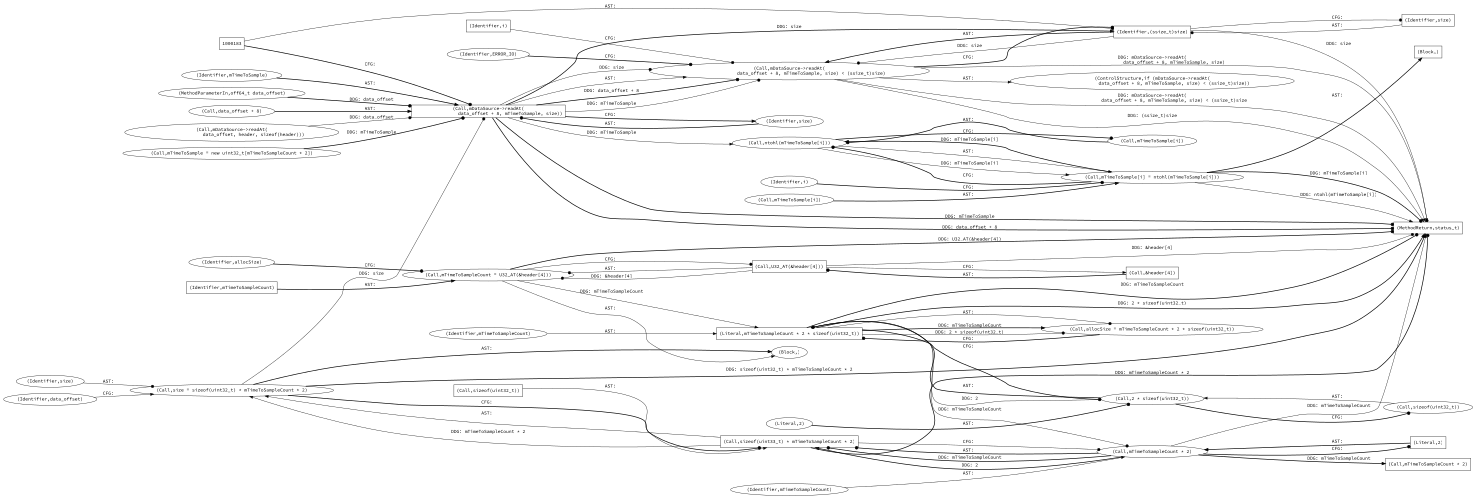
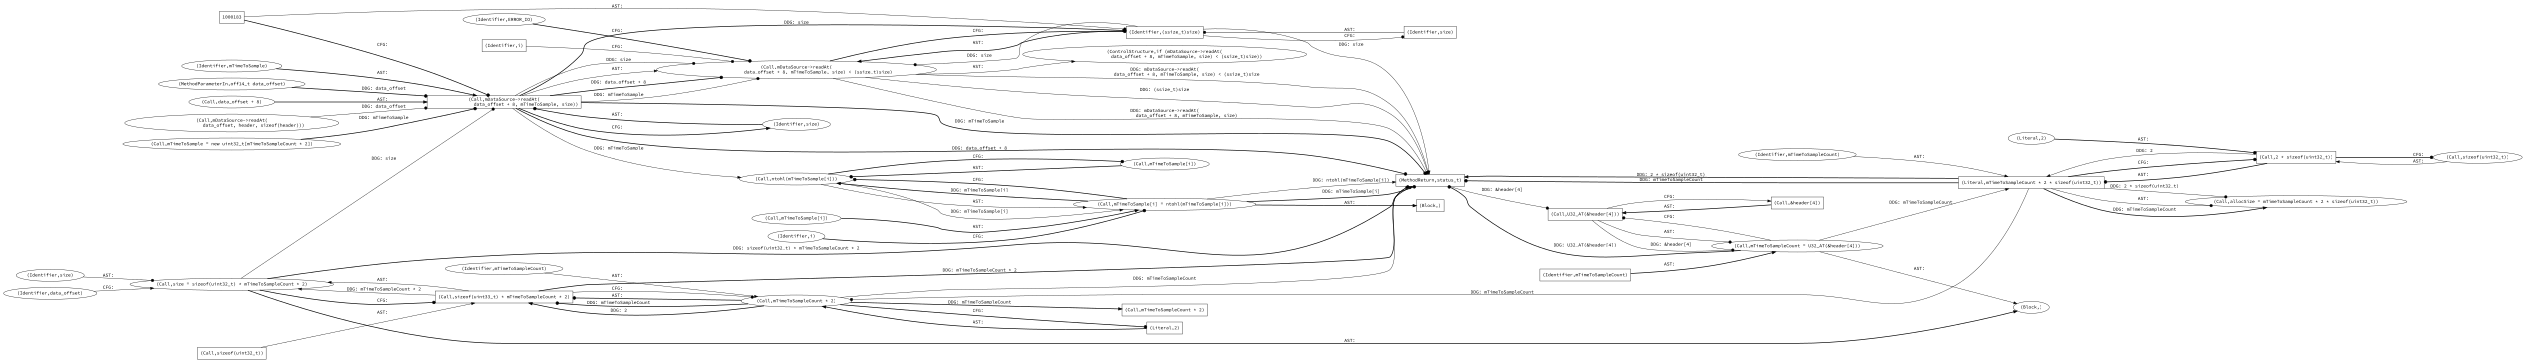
node "(MethodParameterIn,off64_t data_offset)": label "(MethodParameterIn,off64_t data_offset)" -> "(MethodParameterIn,off14_t data_offset)"
edge "(Call,U32_AT(&header[4]))" -> "(MethodReturn,status_t)": reversed
node "(Identifier,allocSize)": removed
edge "(Call,&header[4])" -> "(Call,U32_AT(&header[4]))": arrowhead dot -> normal
edge "(Call,allocSize = mTimeToSampleCount * 2 * sizeof(uint32_t))" -> "(Literal,mTimeToSampleCount * 2 * sizeof(uint32_t))": removed, label "CFG:"
node "(Call,2 * sizeof(uint32_t))": shape ellipse -> box
